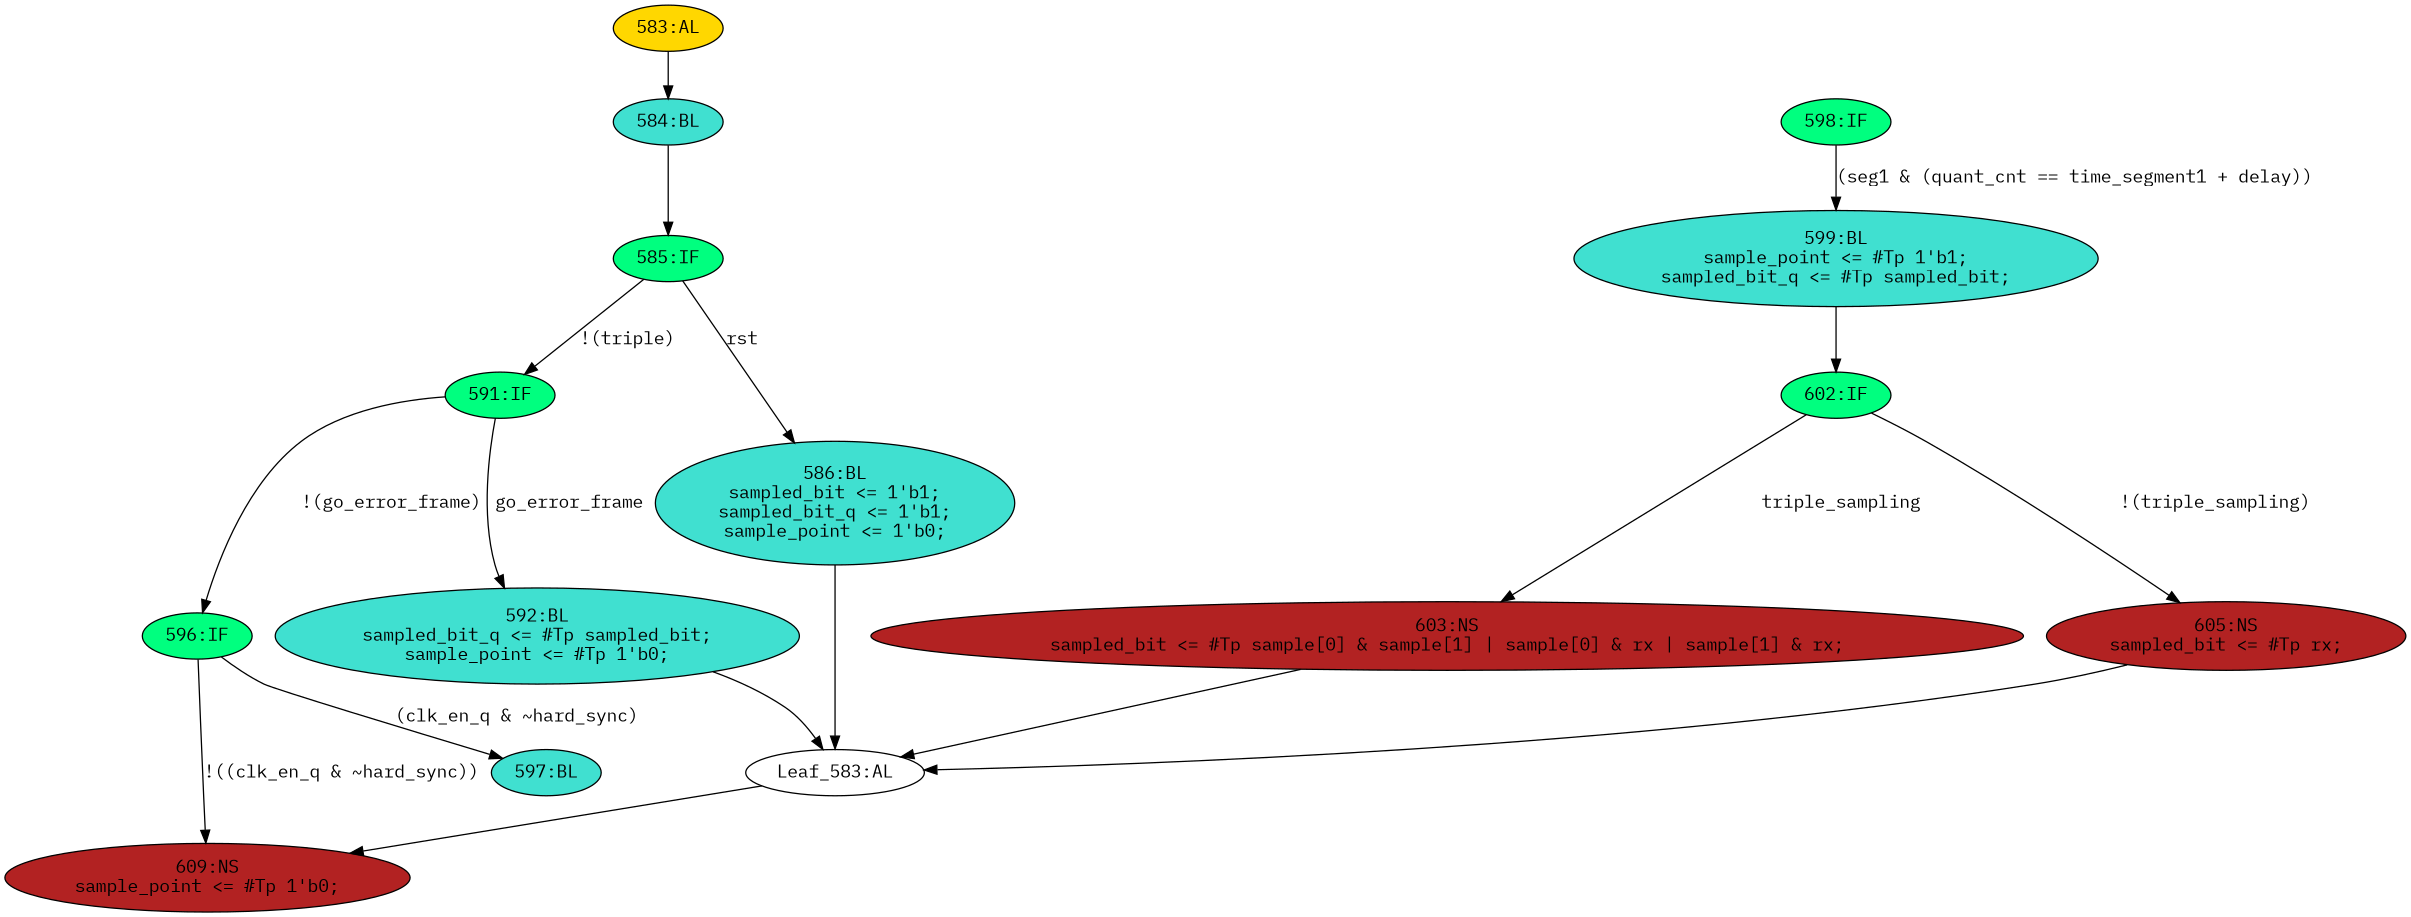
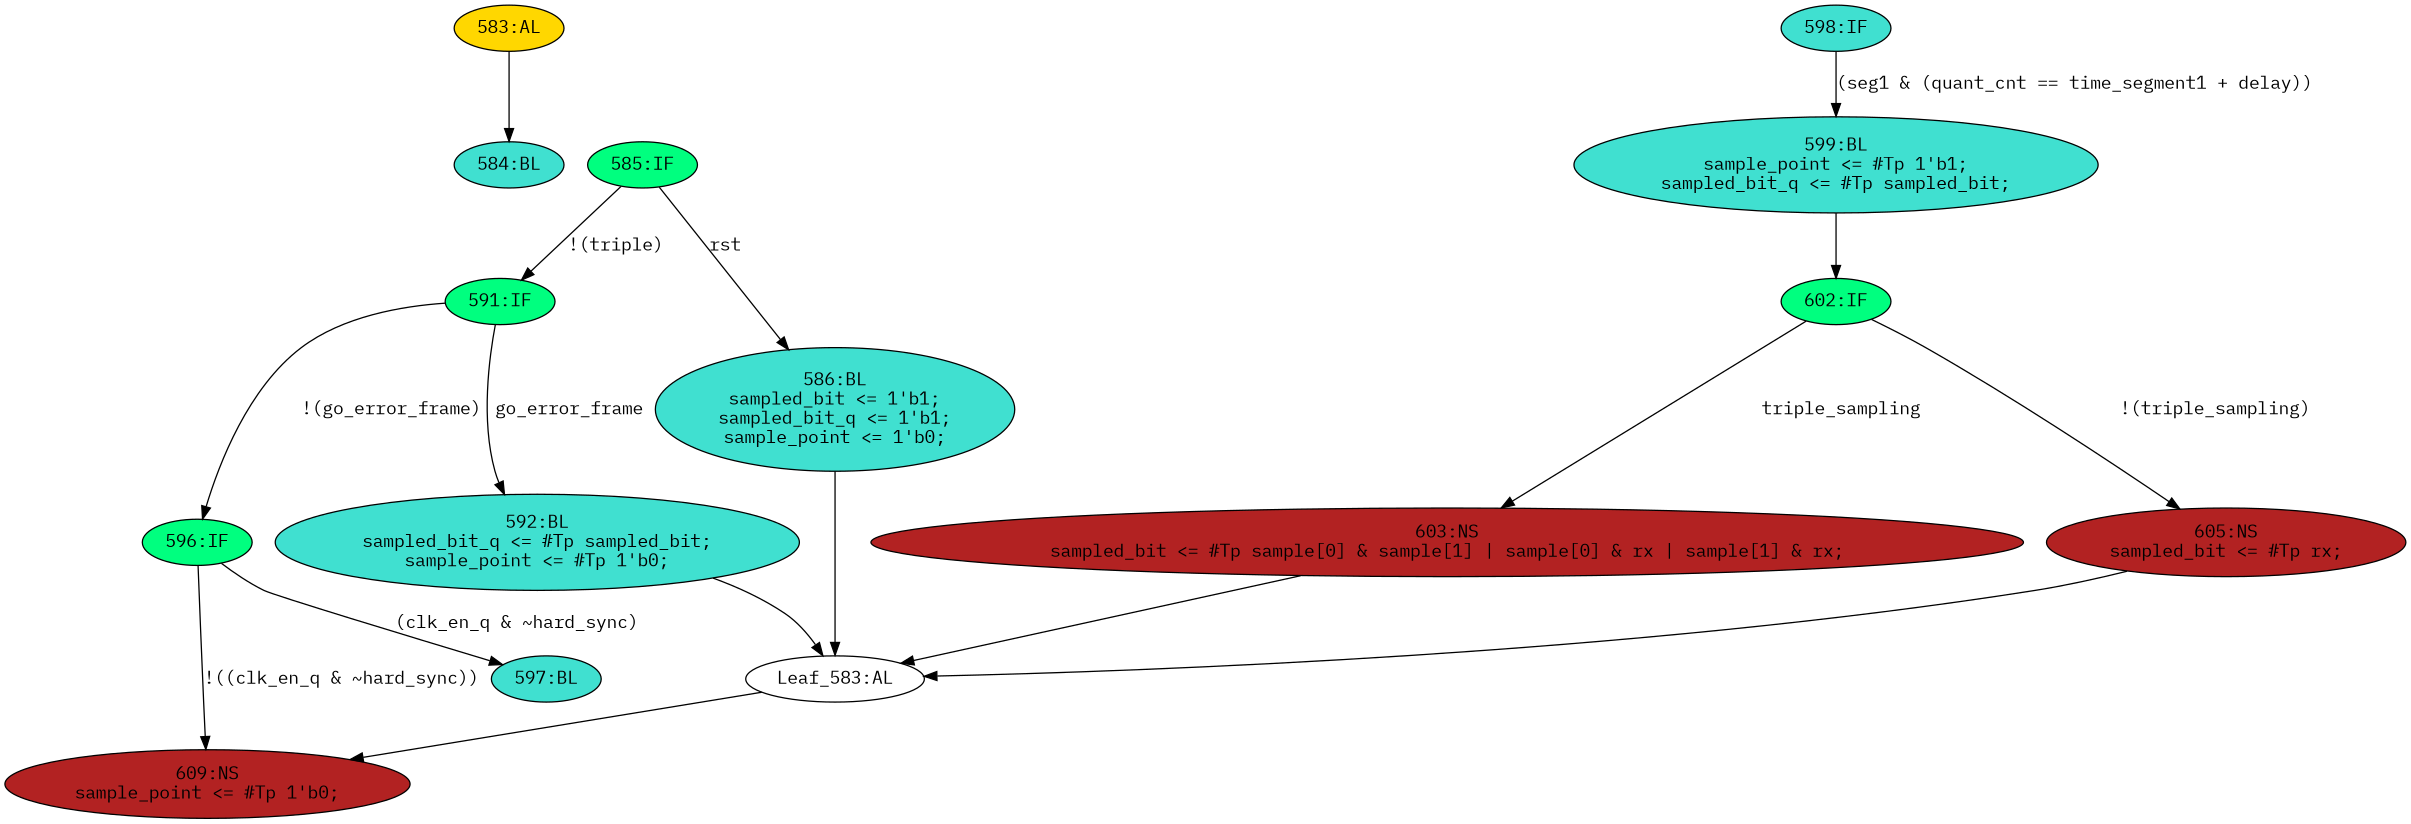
node "598:IF": fillcolor springgreen -> turquoise
edge "584:BL" -> "585:IF": removed
